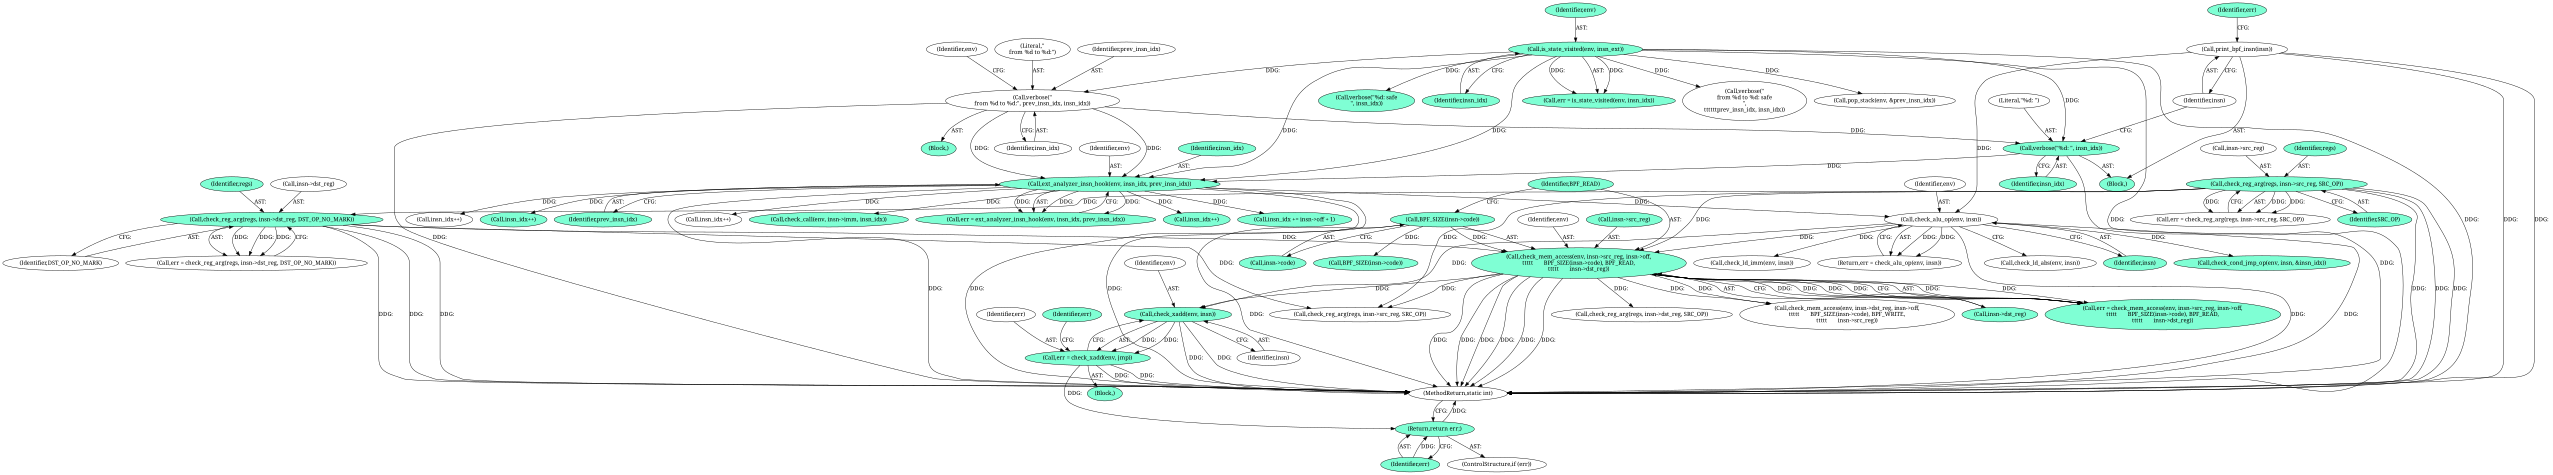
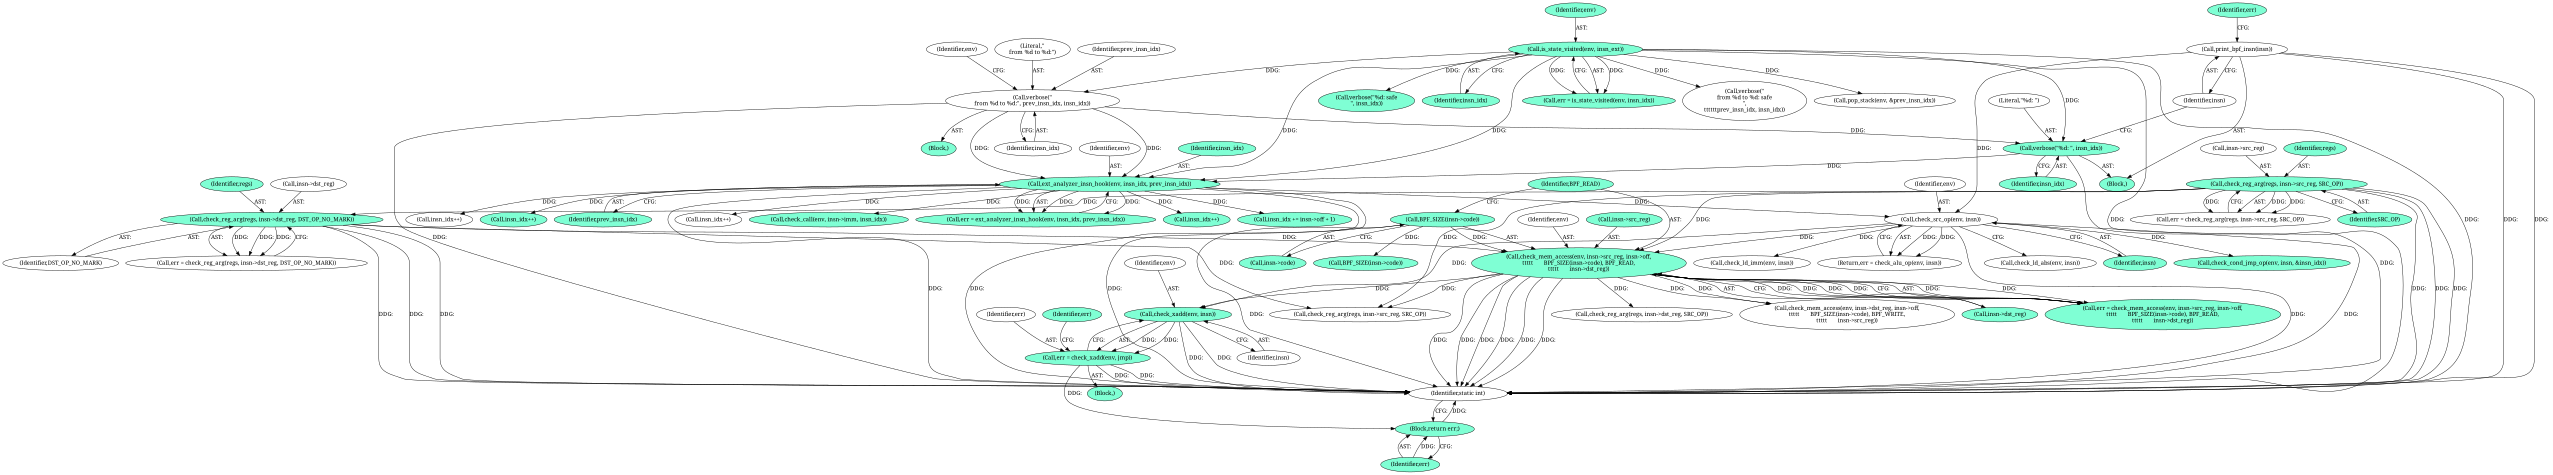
edge "(Call,err = is_state_visited(env, insn_idx))" -> "(Call,is_state_visited(env, insn_ext))": added, label "CFG:"
node "(Call,check_alu_op(env, insn))": label "(Call,check_alu_op(env, insn))" -> "(Call,check_src_op(env, insn))"
edge "(Call,check_reg_arg(regs, insn->dst_reg, DST_OP_NO_MARK))" -> "(Identifier,DST_OP_NO_MARK)": label "CFG: " -> "AST: "
node "(MethodReturn,static int)": label "(MethodReturn,static int)" -> "(Identifier,static int)"
node "(Return,return err;)": label "(Return,return err;)" -> "(Block,return err;)"
node "(ControlStructure,if (err))": removed
